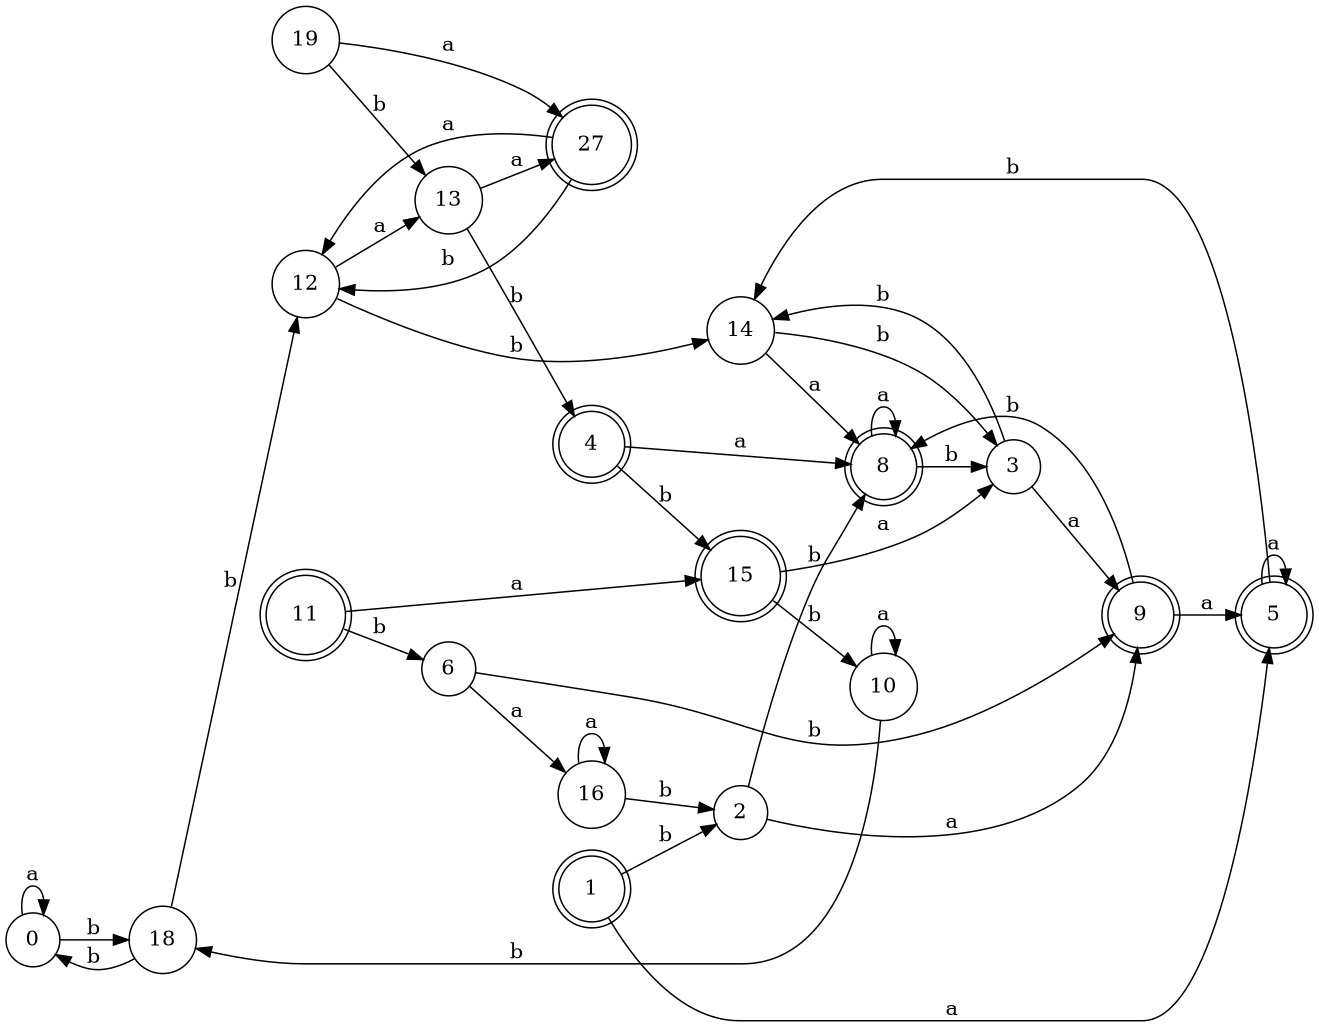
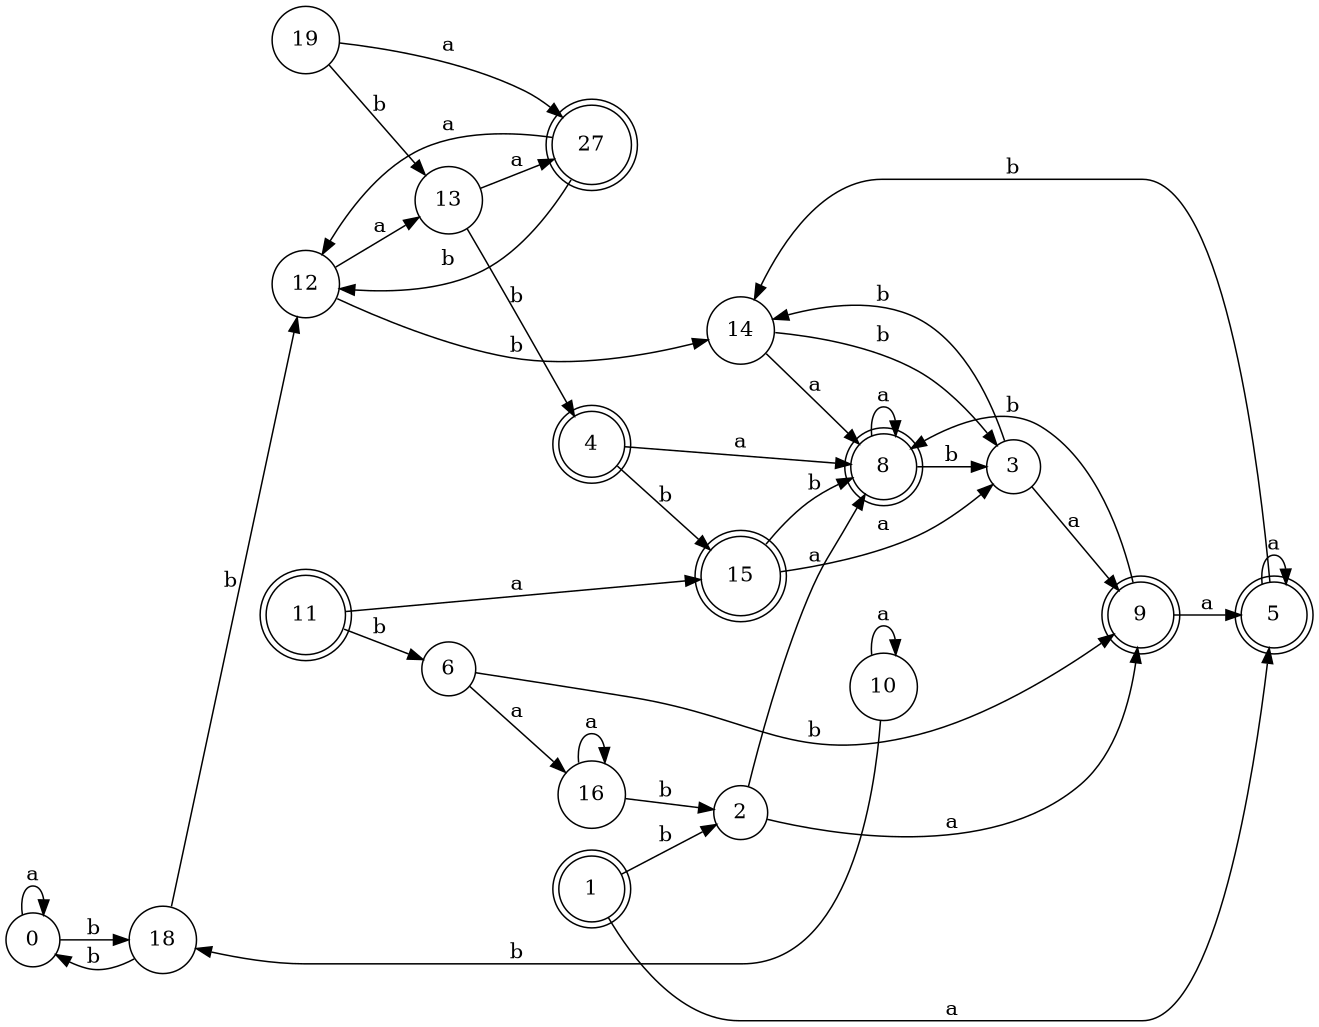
edge "2" -> "8": label "b" -> "a"
edge "15" -> "10": now "15" -> "8"
